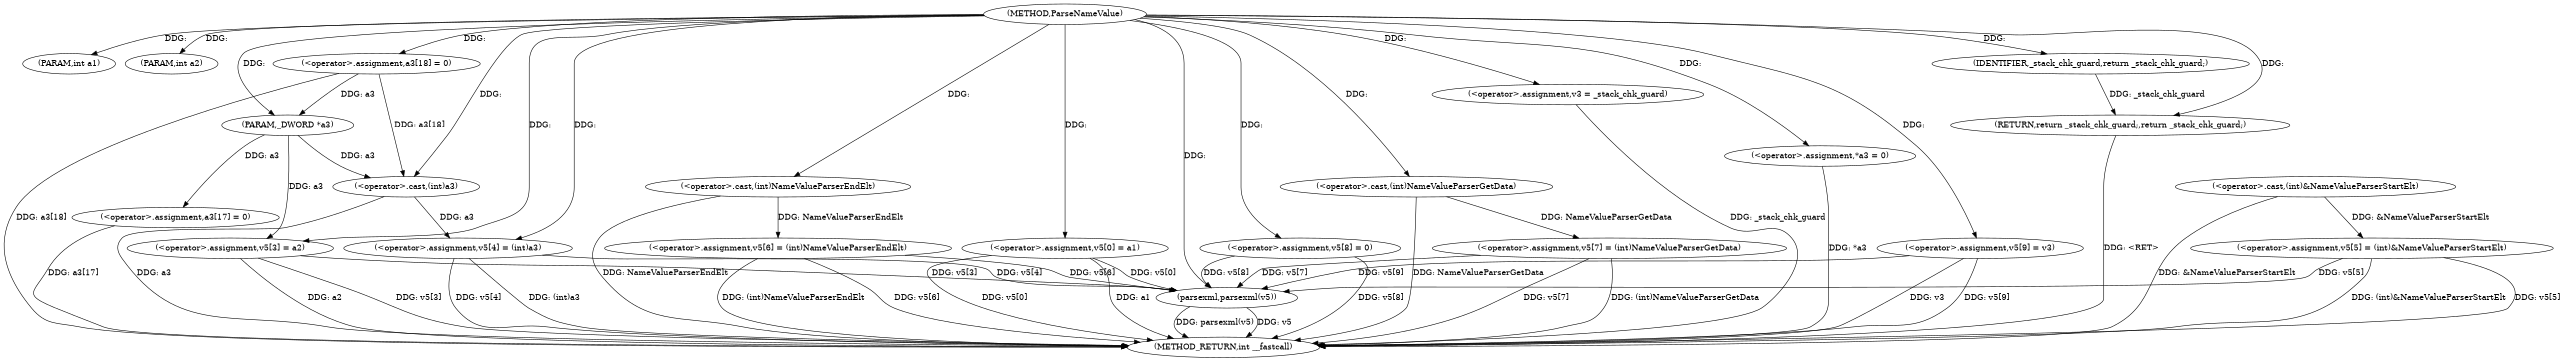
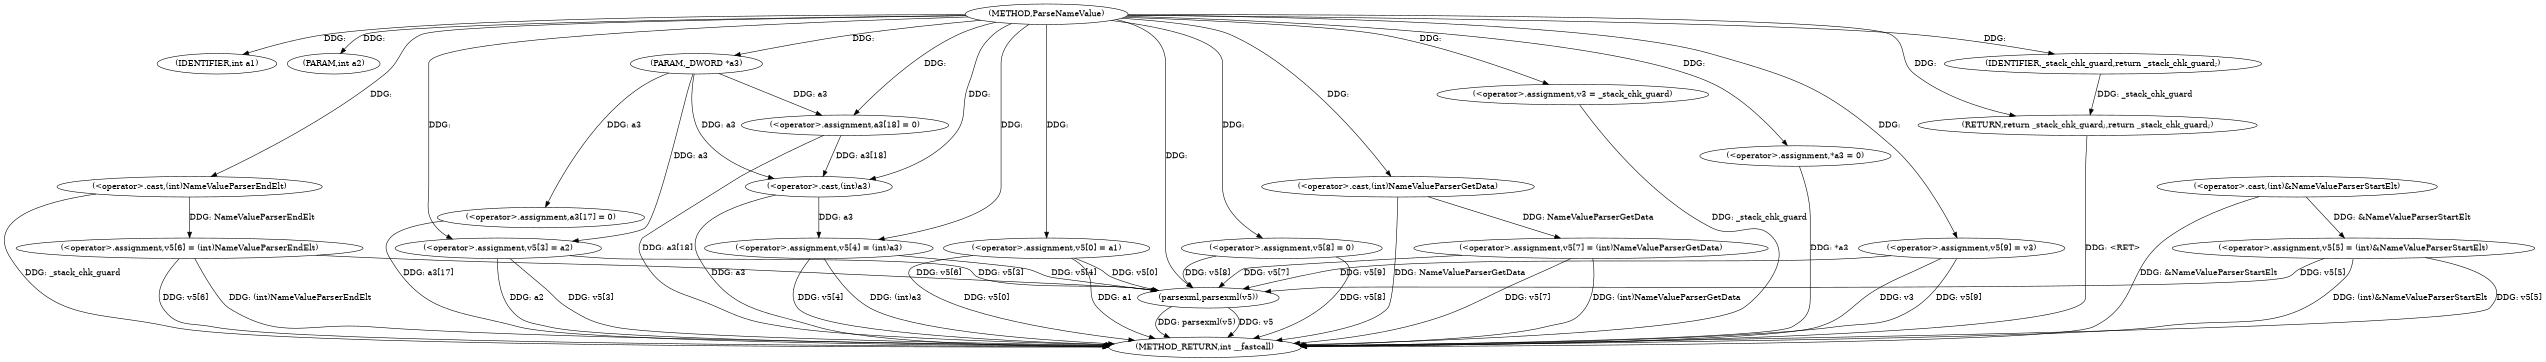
node "(PARAM,int a1)": label "(PARAM,int a1)" -> "(IDENTIFIER,int a1)"
edge "(<operator>.assignment,a3[18] = 0)" -> "(PARAM,_DWORD *a3)": reversed
edge "(<operator>.cast,(int)NameValueParserEndElt)" -> "(METHOD_RETURN,int __fastcall)": label "DDG: NameValueParserEndElt" -> "DDG: _stack_chk_guard"
